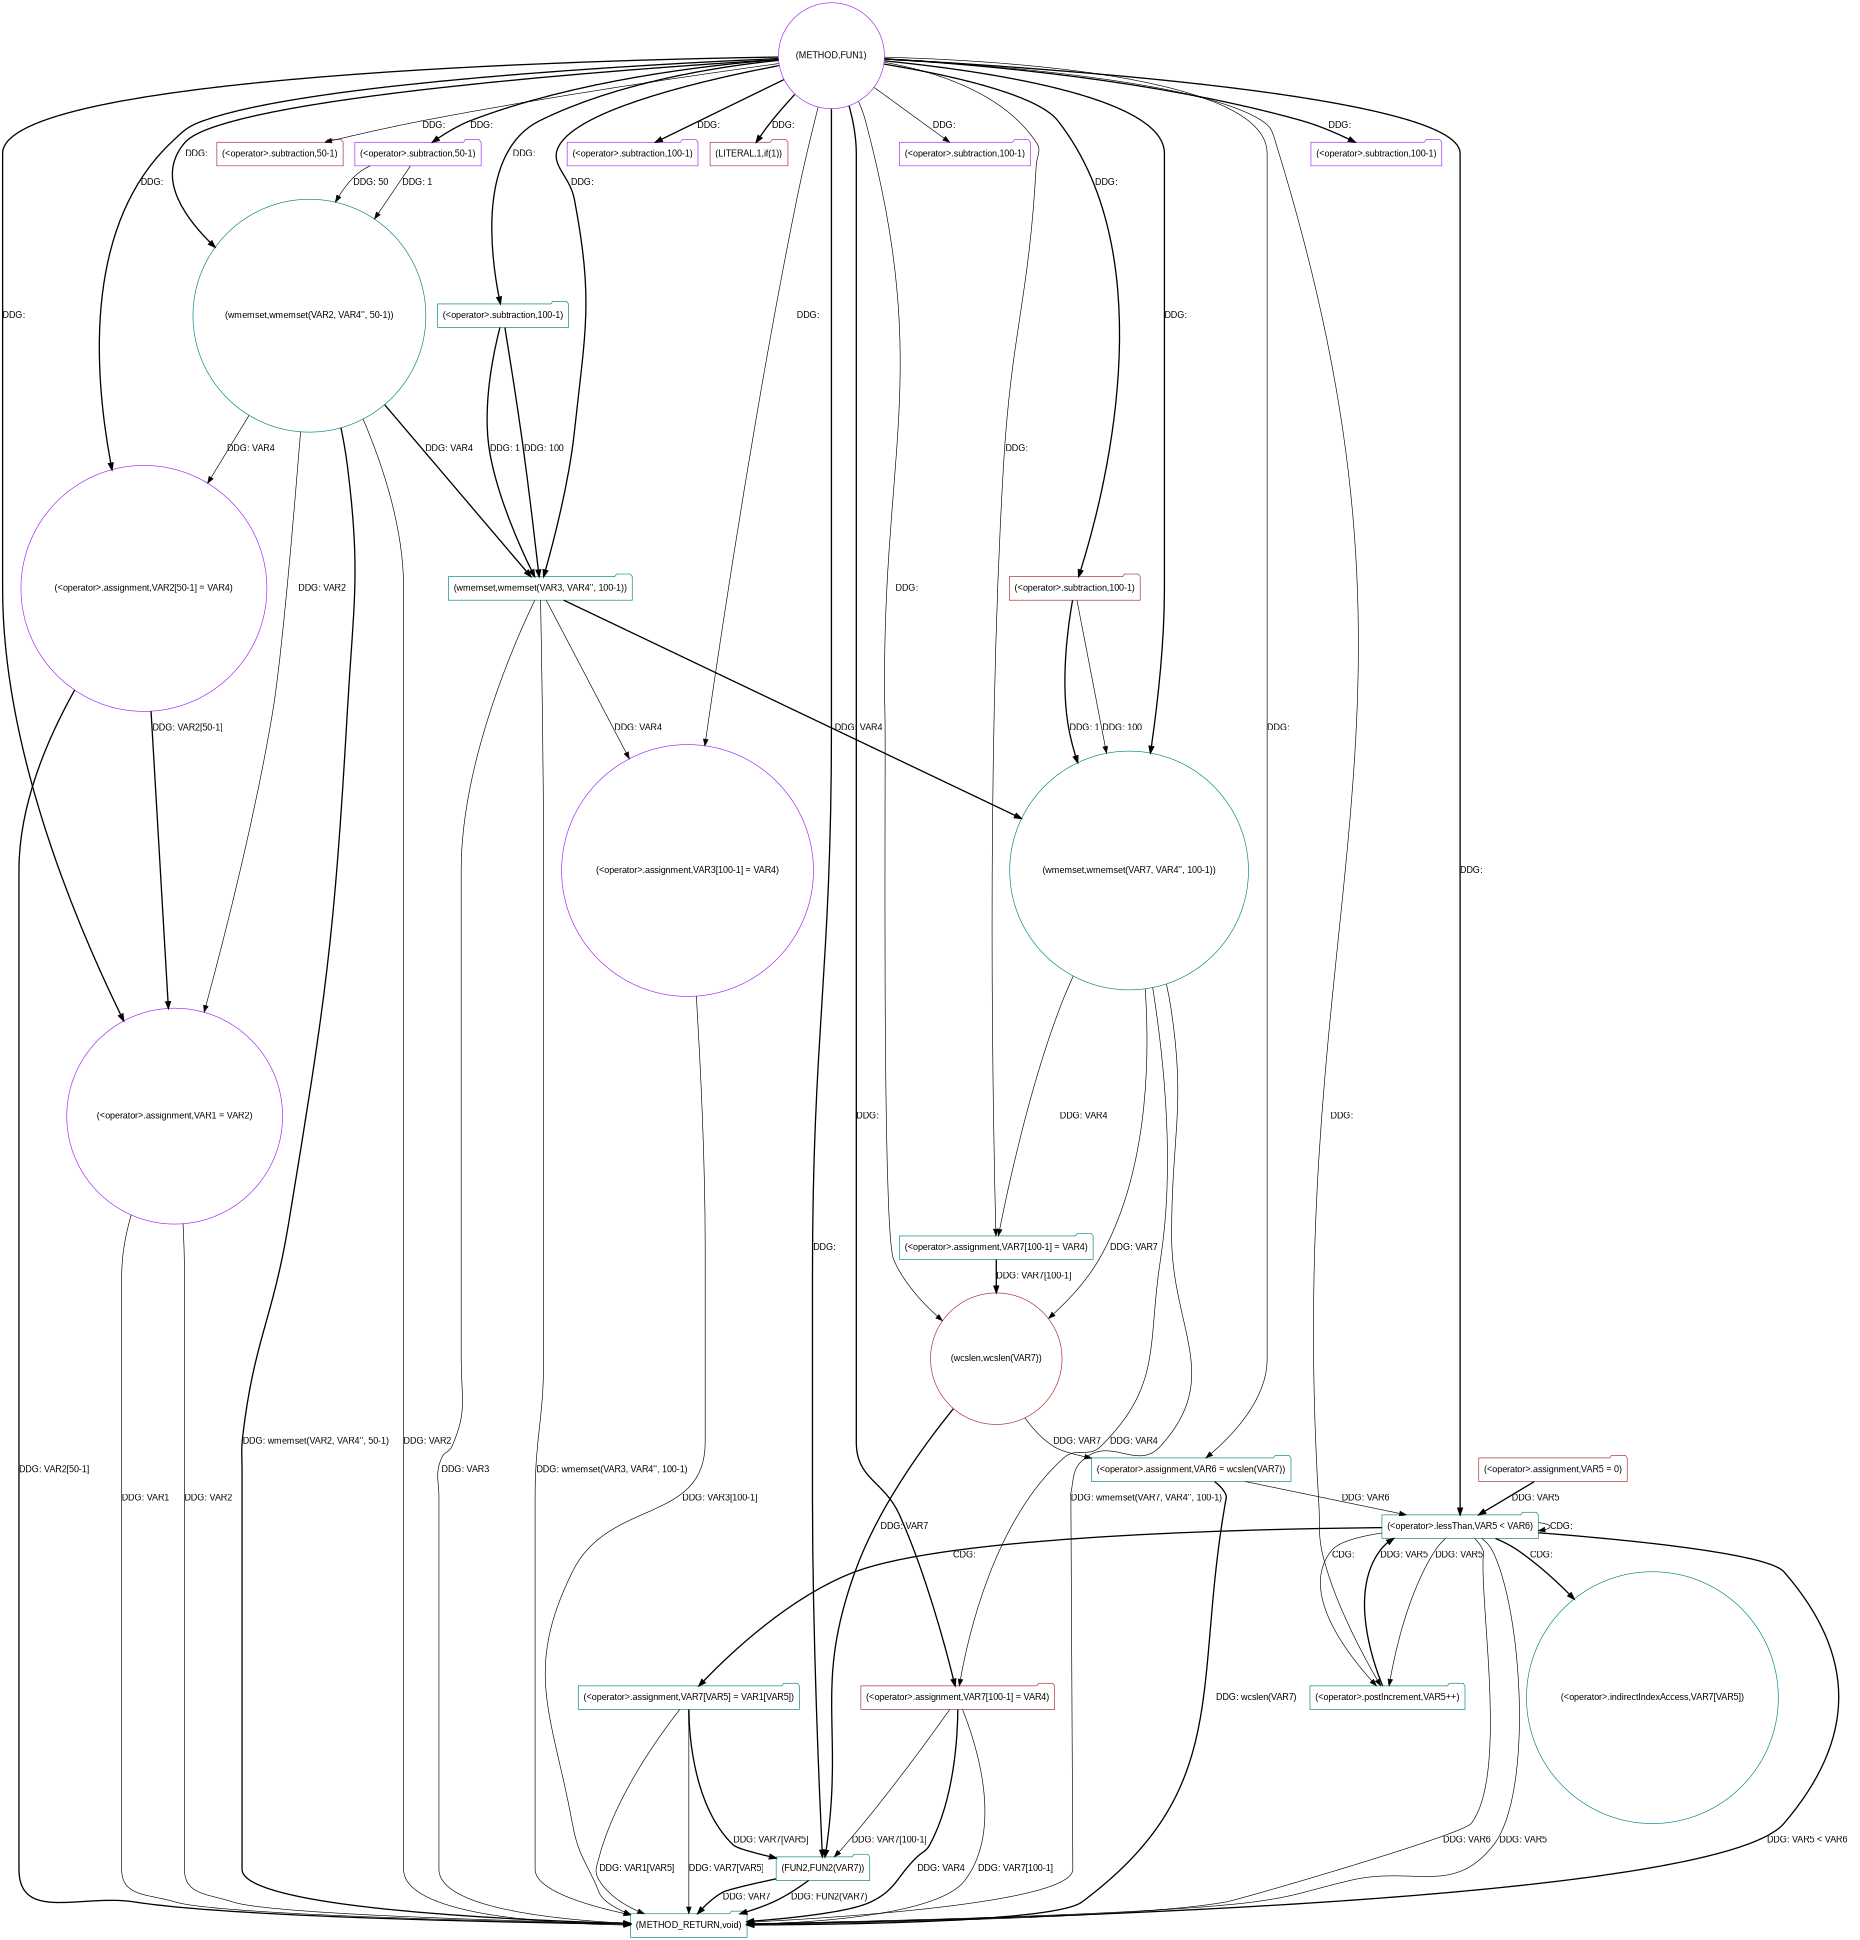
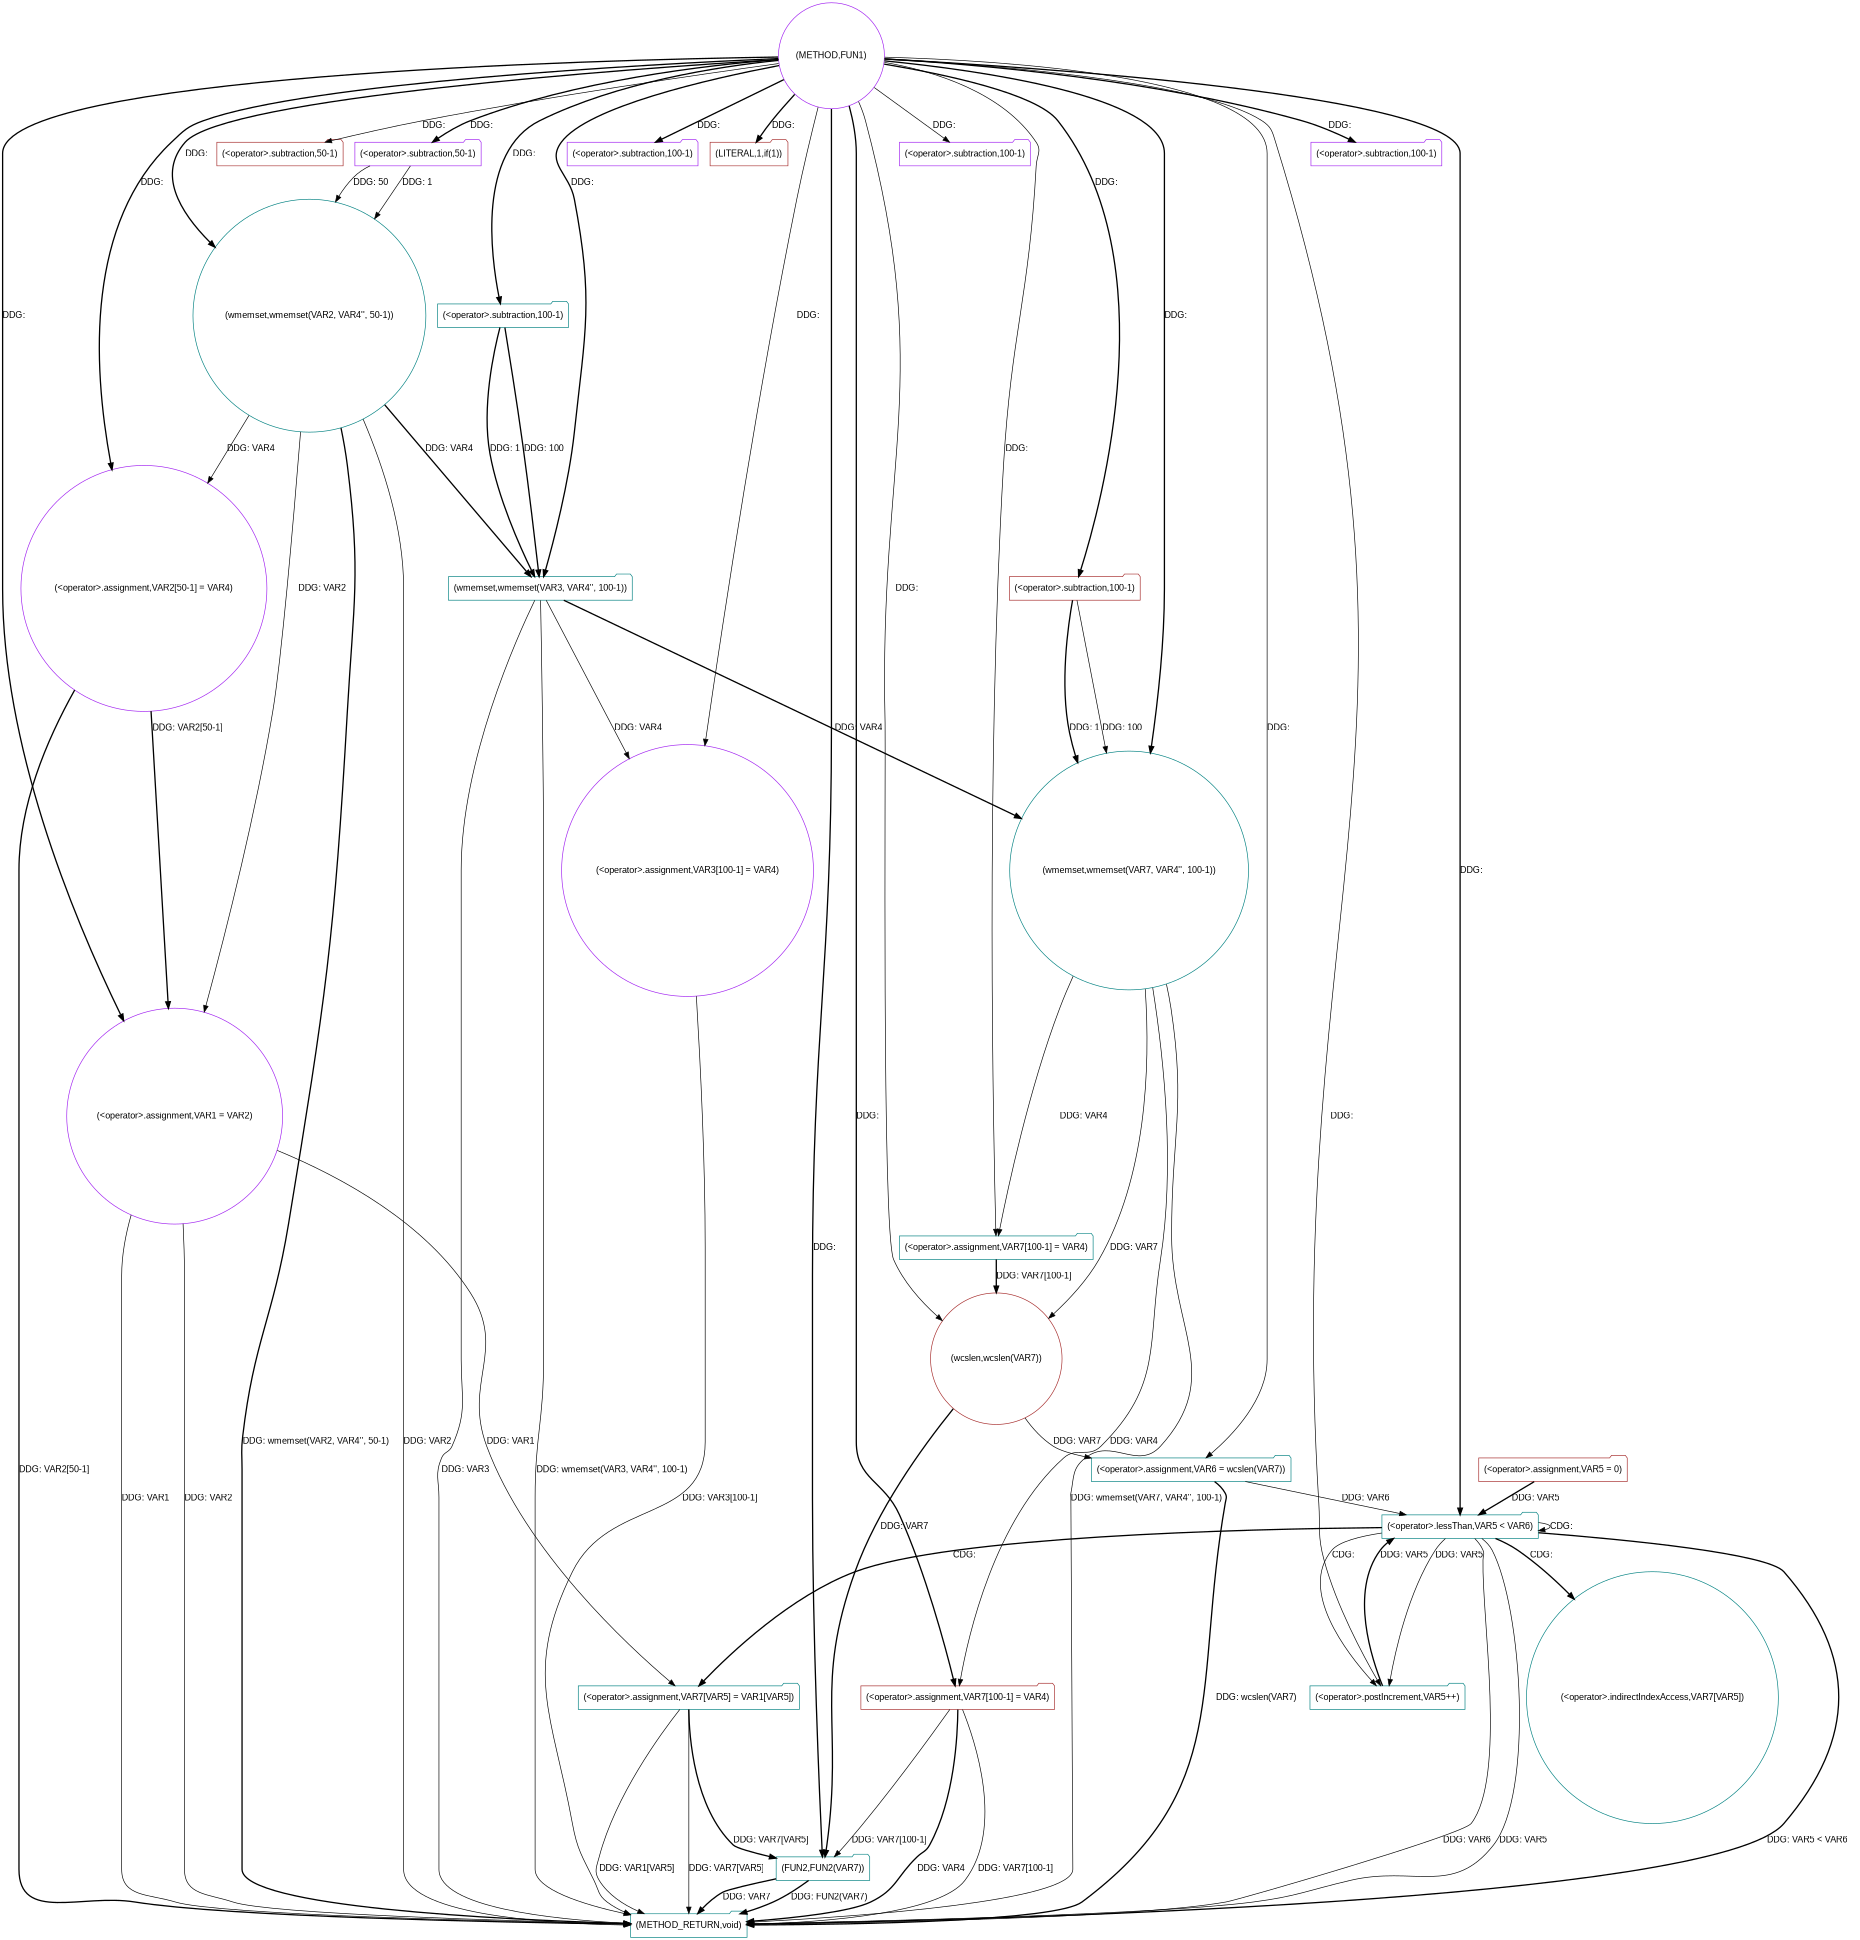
edge "(<operator>.assignment,VAR1 = VAR2)" -> "(<operator>.assignment,VAR7[VAR5] = VAR1[VAR5])": added, label "DDG: VAR1"
